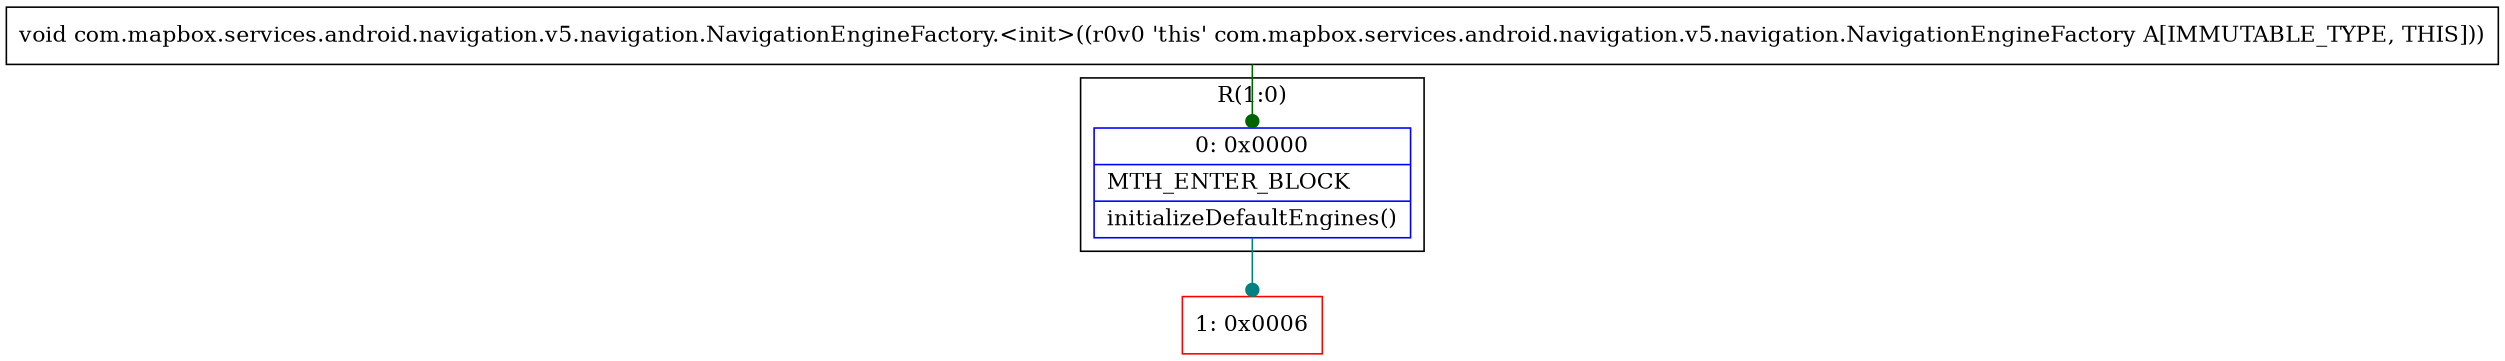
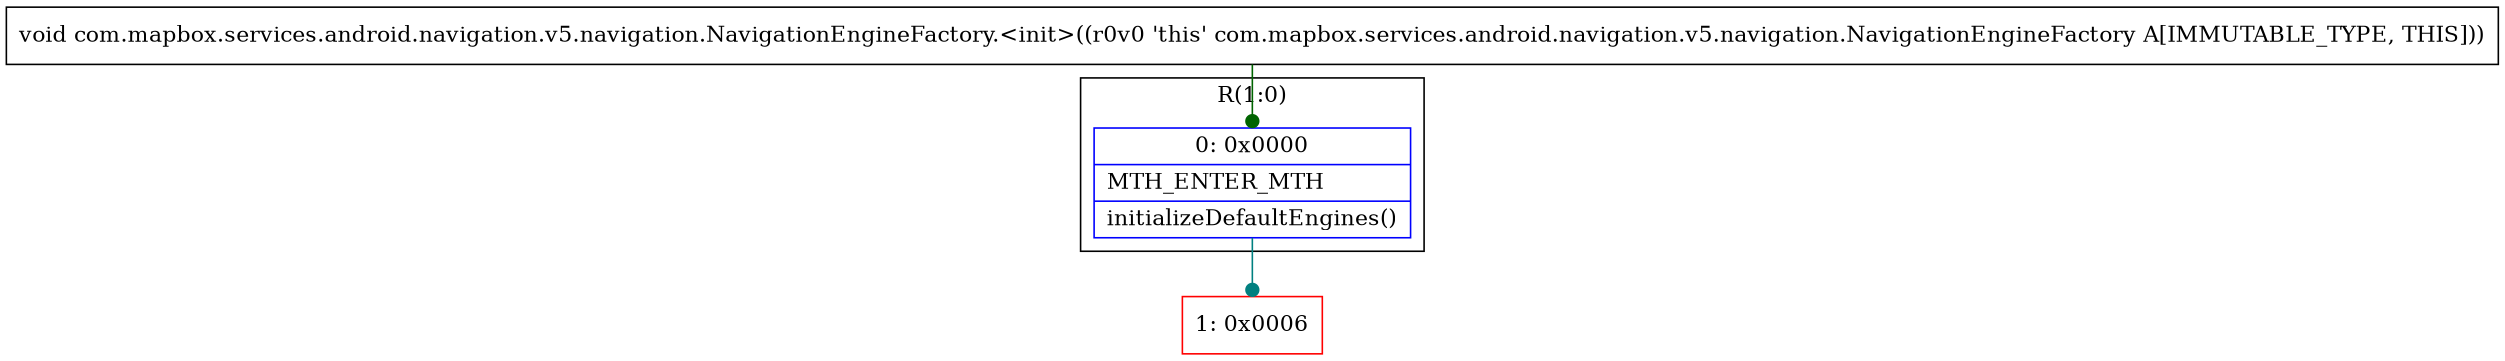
node "0: 0x0000": text "MTH_ENTER_BLOCK" -> "MTH_ENTER_MTH"
